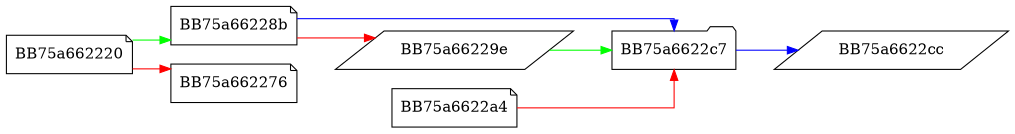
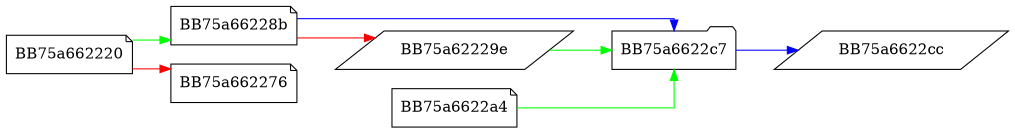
node "BB75a66229e": label "BB75a66229e" -> "BB75a62229e"
edge "BB75a6622a4" -> "BB75a6622c7": color red -> green
